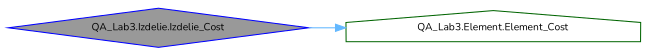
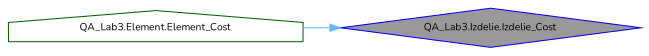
edge "QA_Lab3.Izdelie.Izdelie_Cost" -> "QA_Lab3.Element.Element_Cost": reversed
